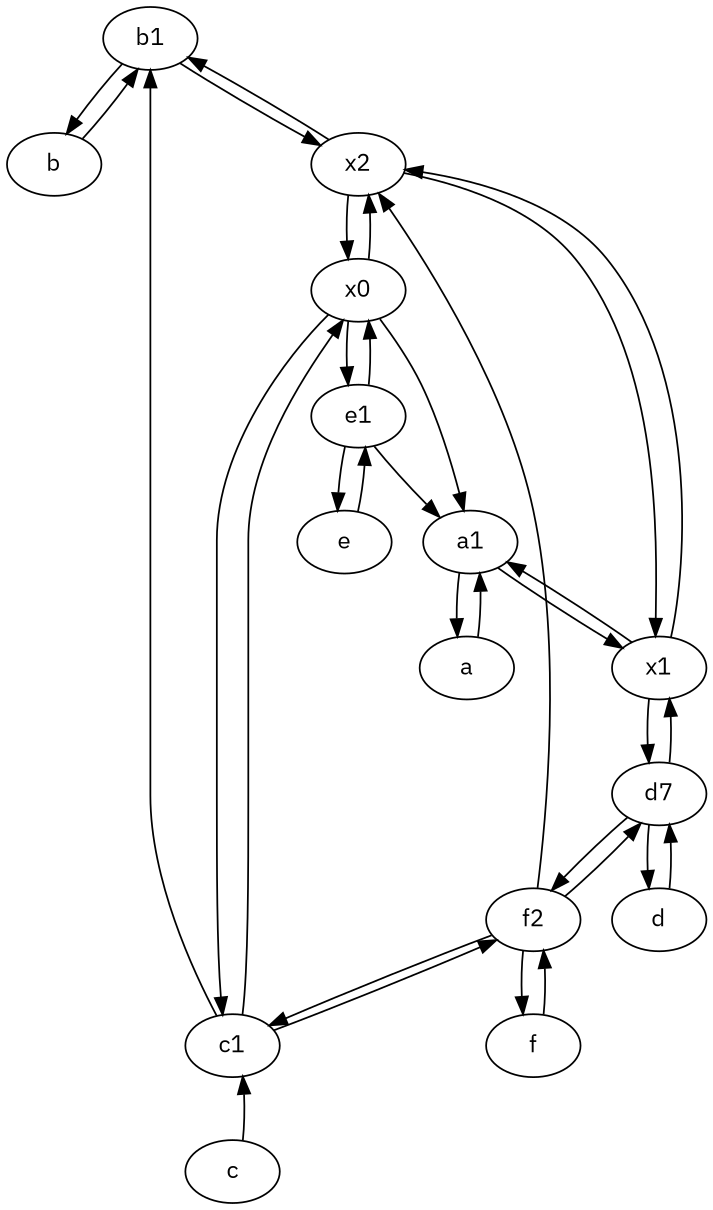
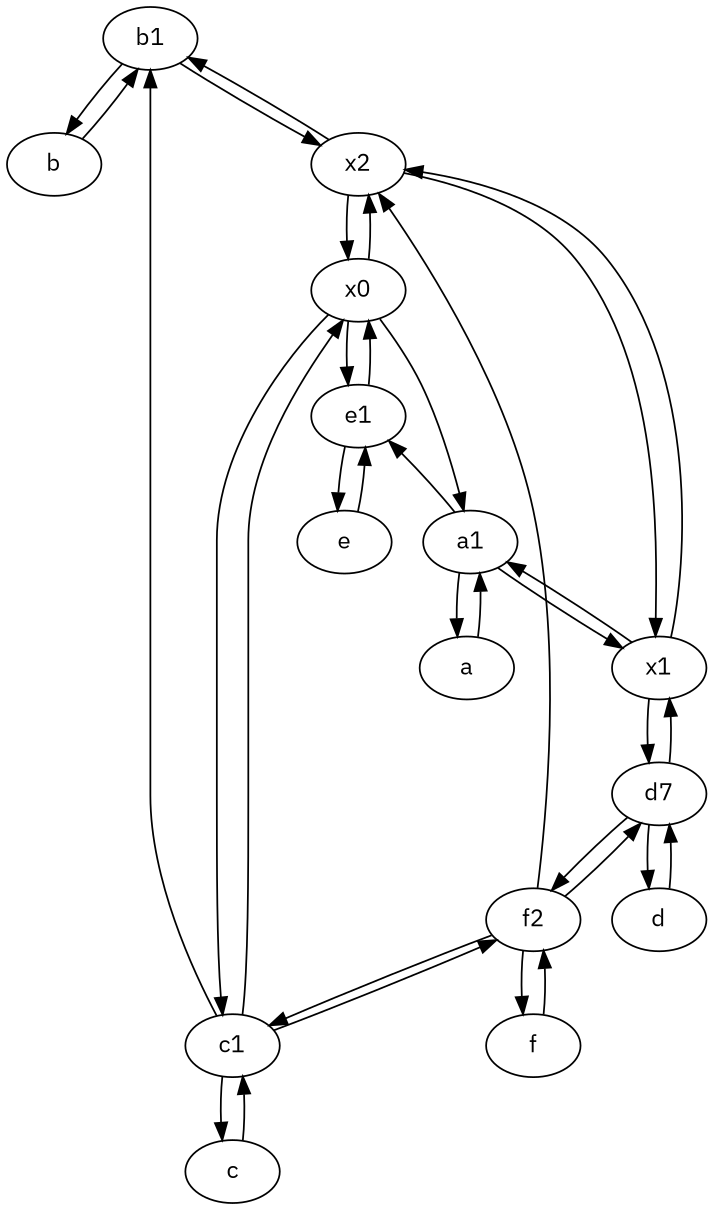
edge "e1" -> "a1": reversed
edge "c1" -> "c": added
